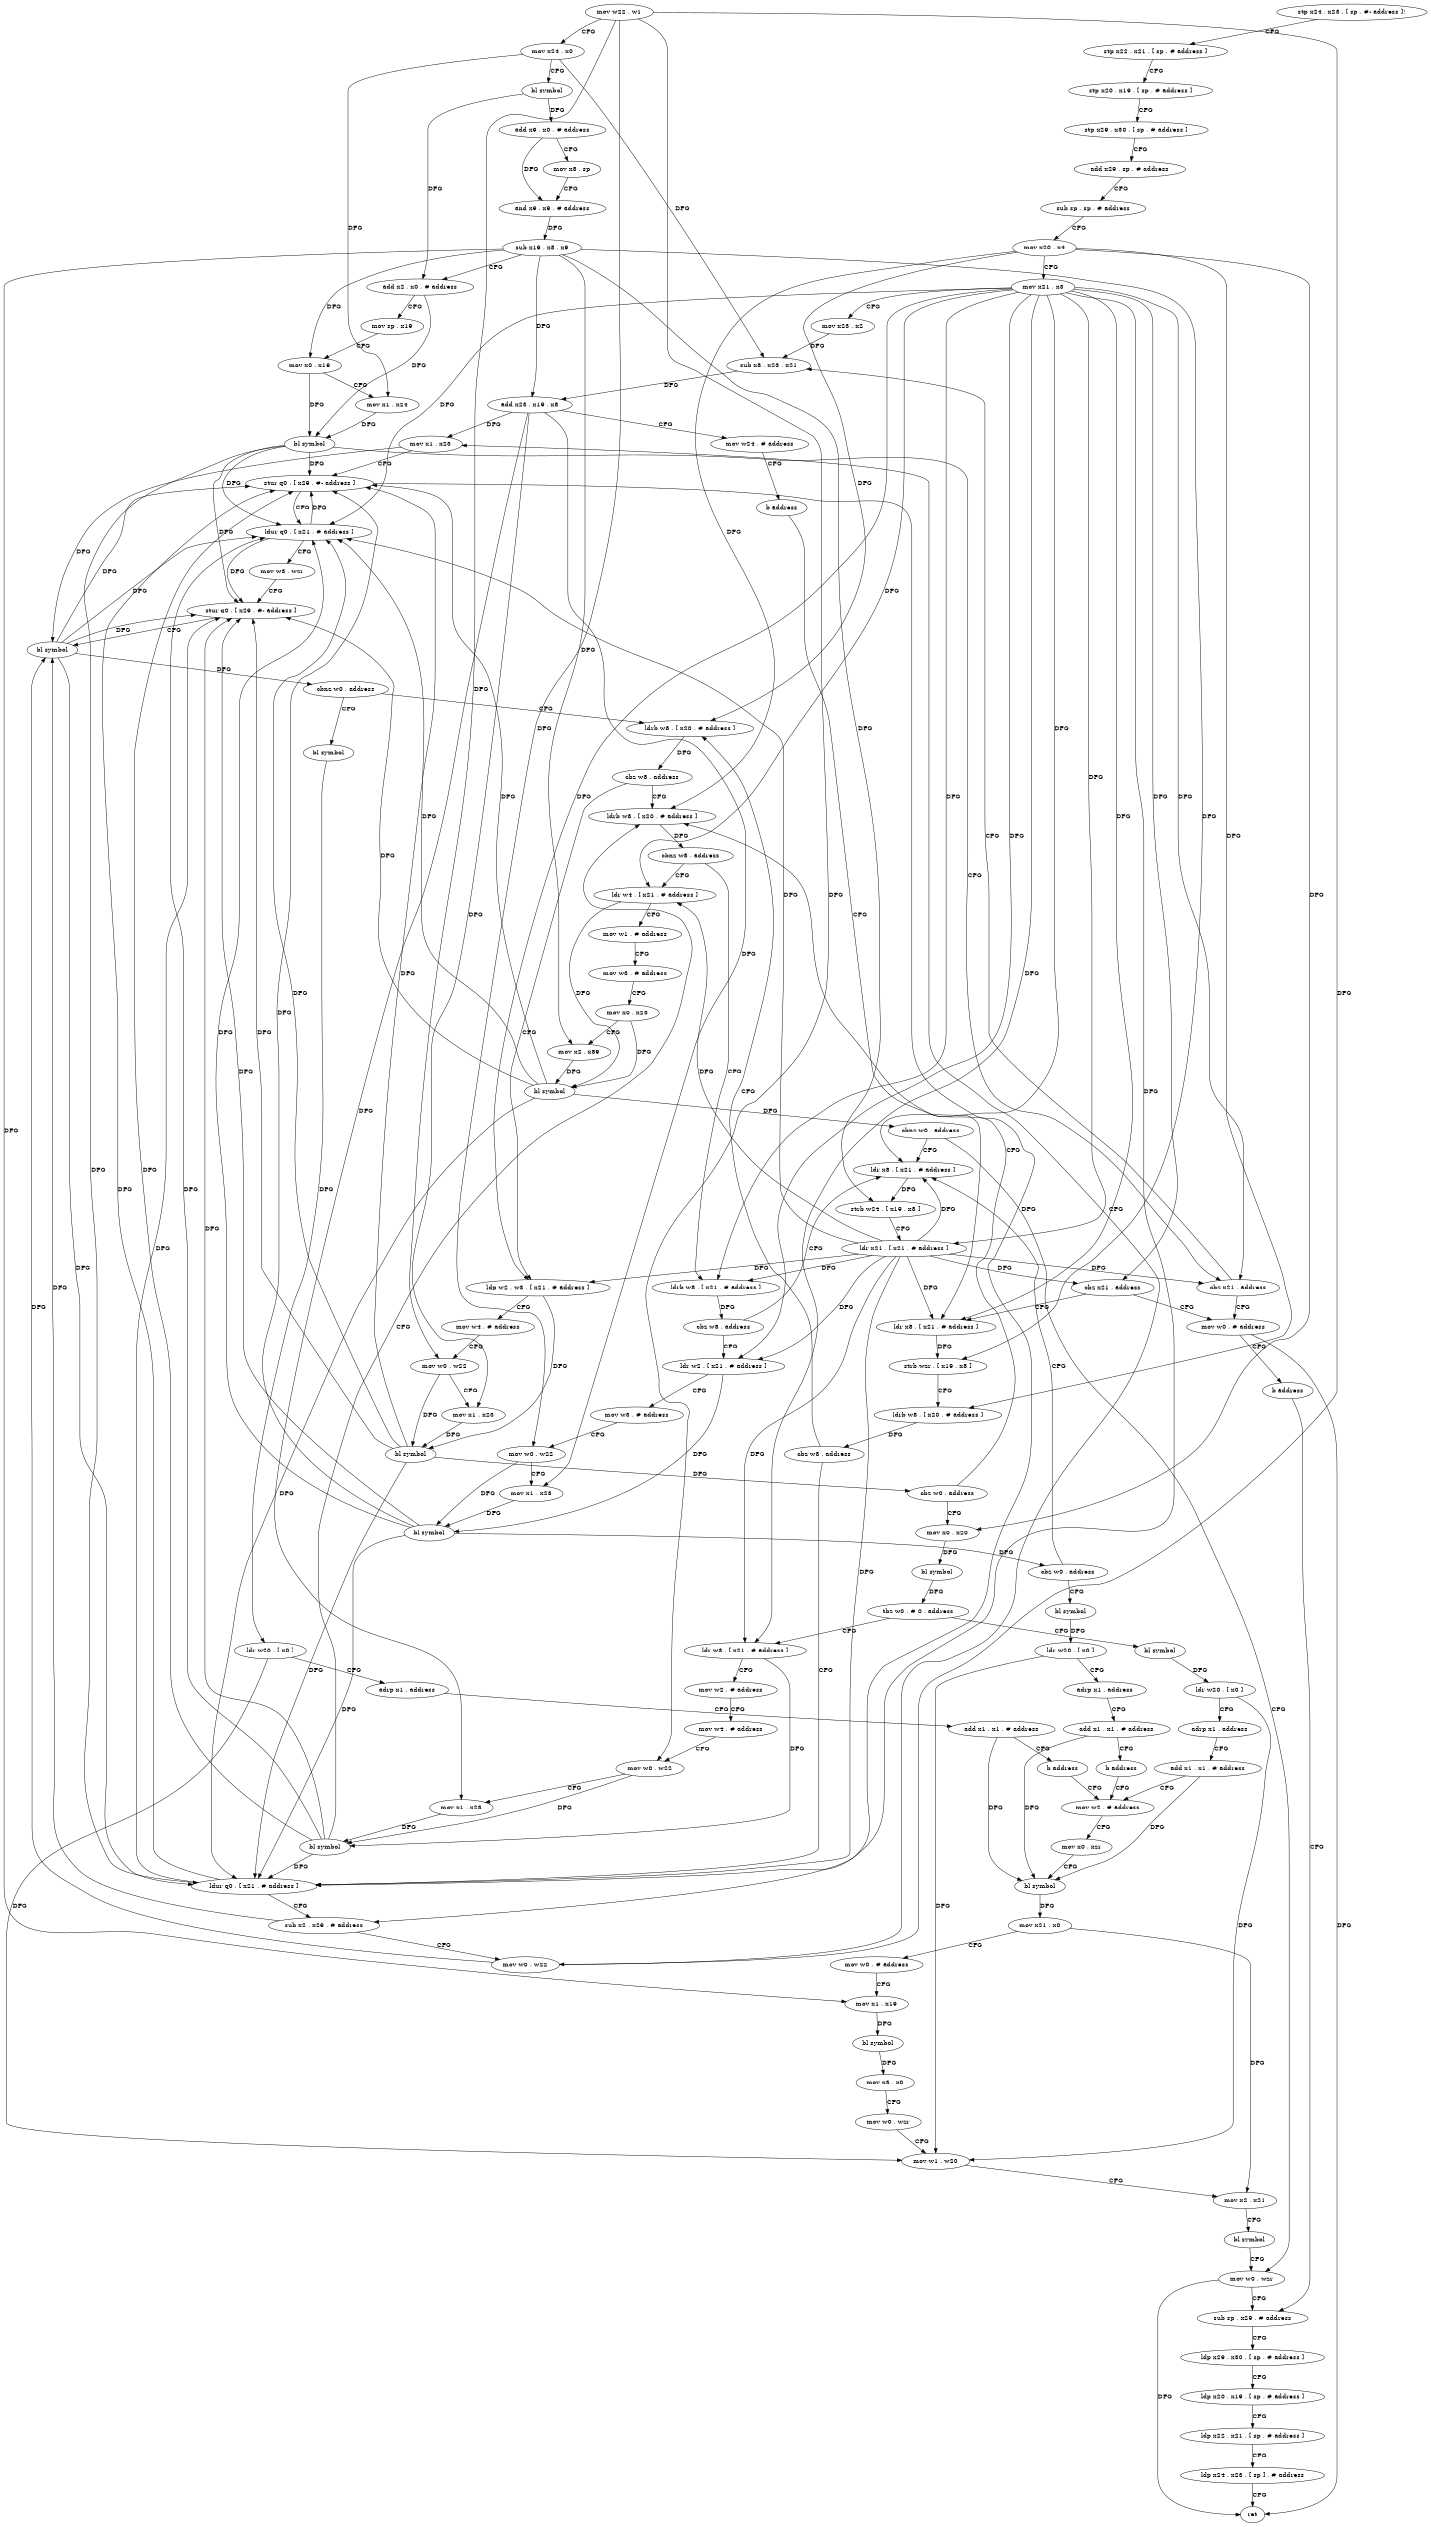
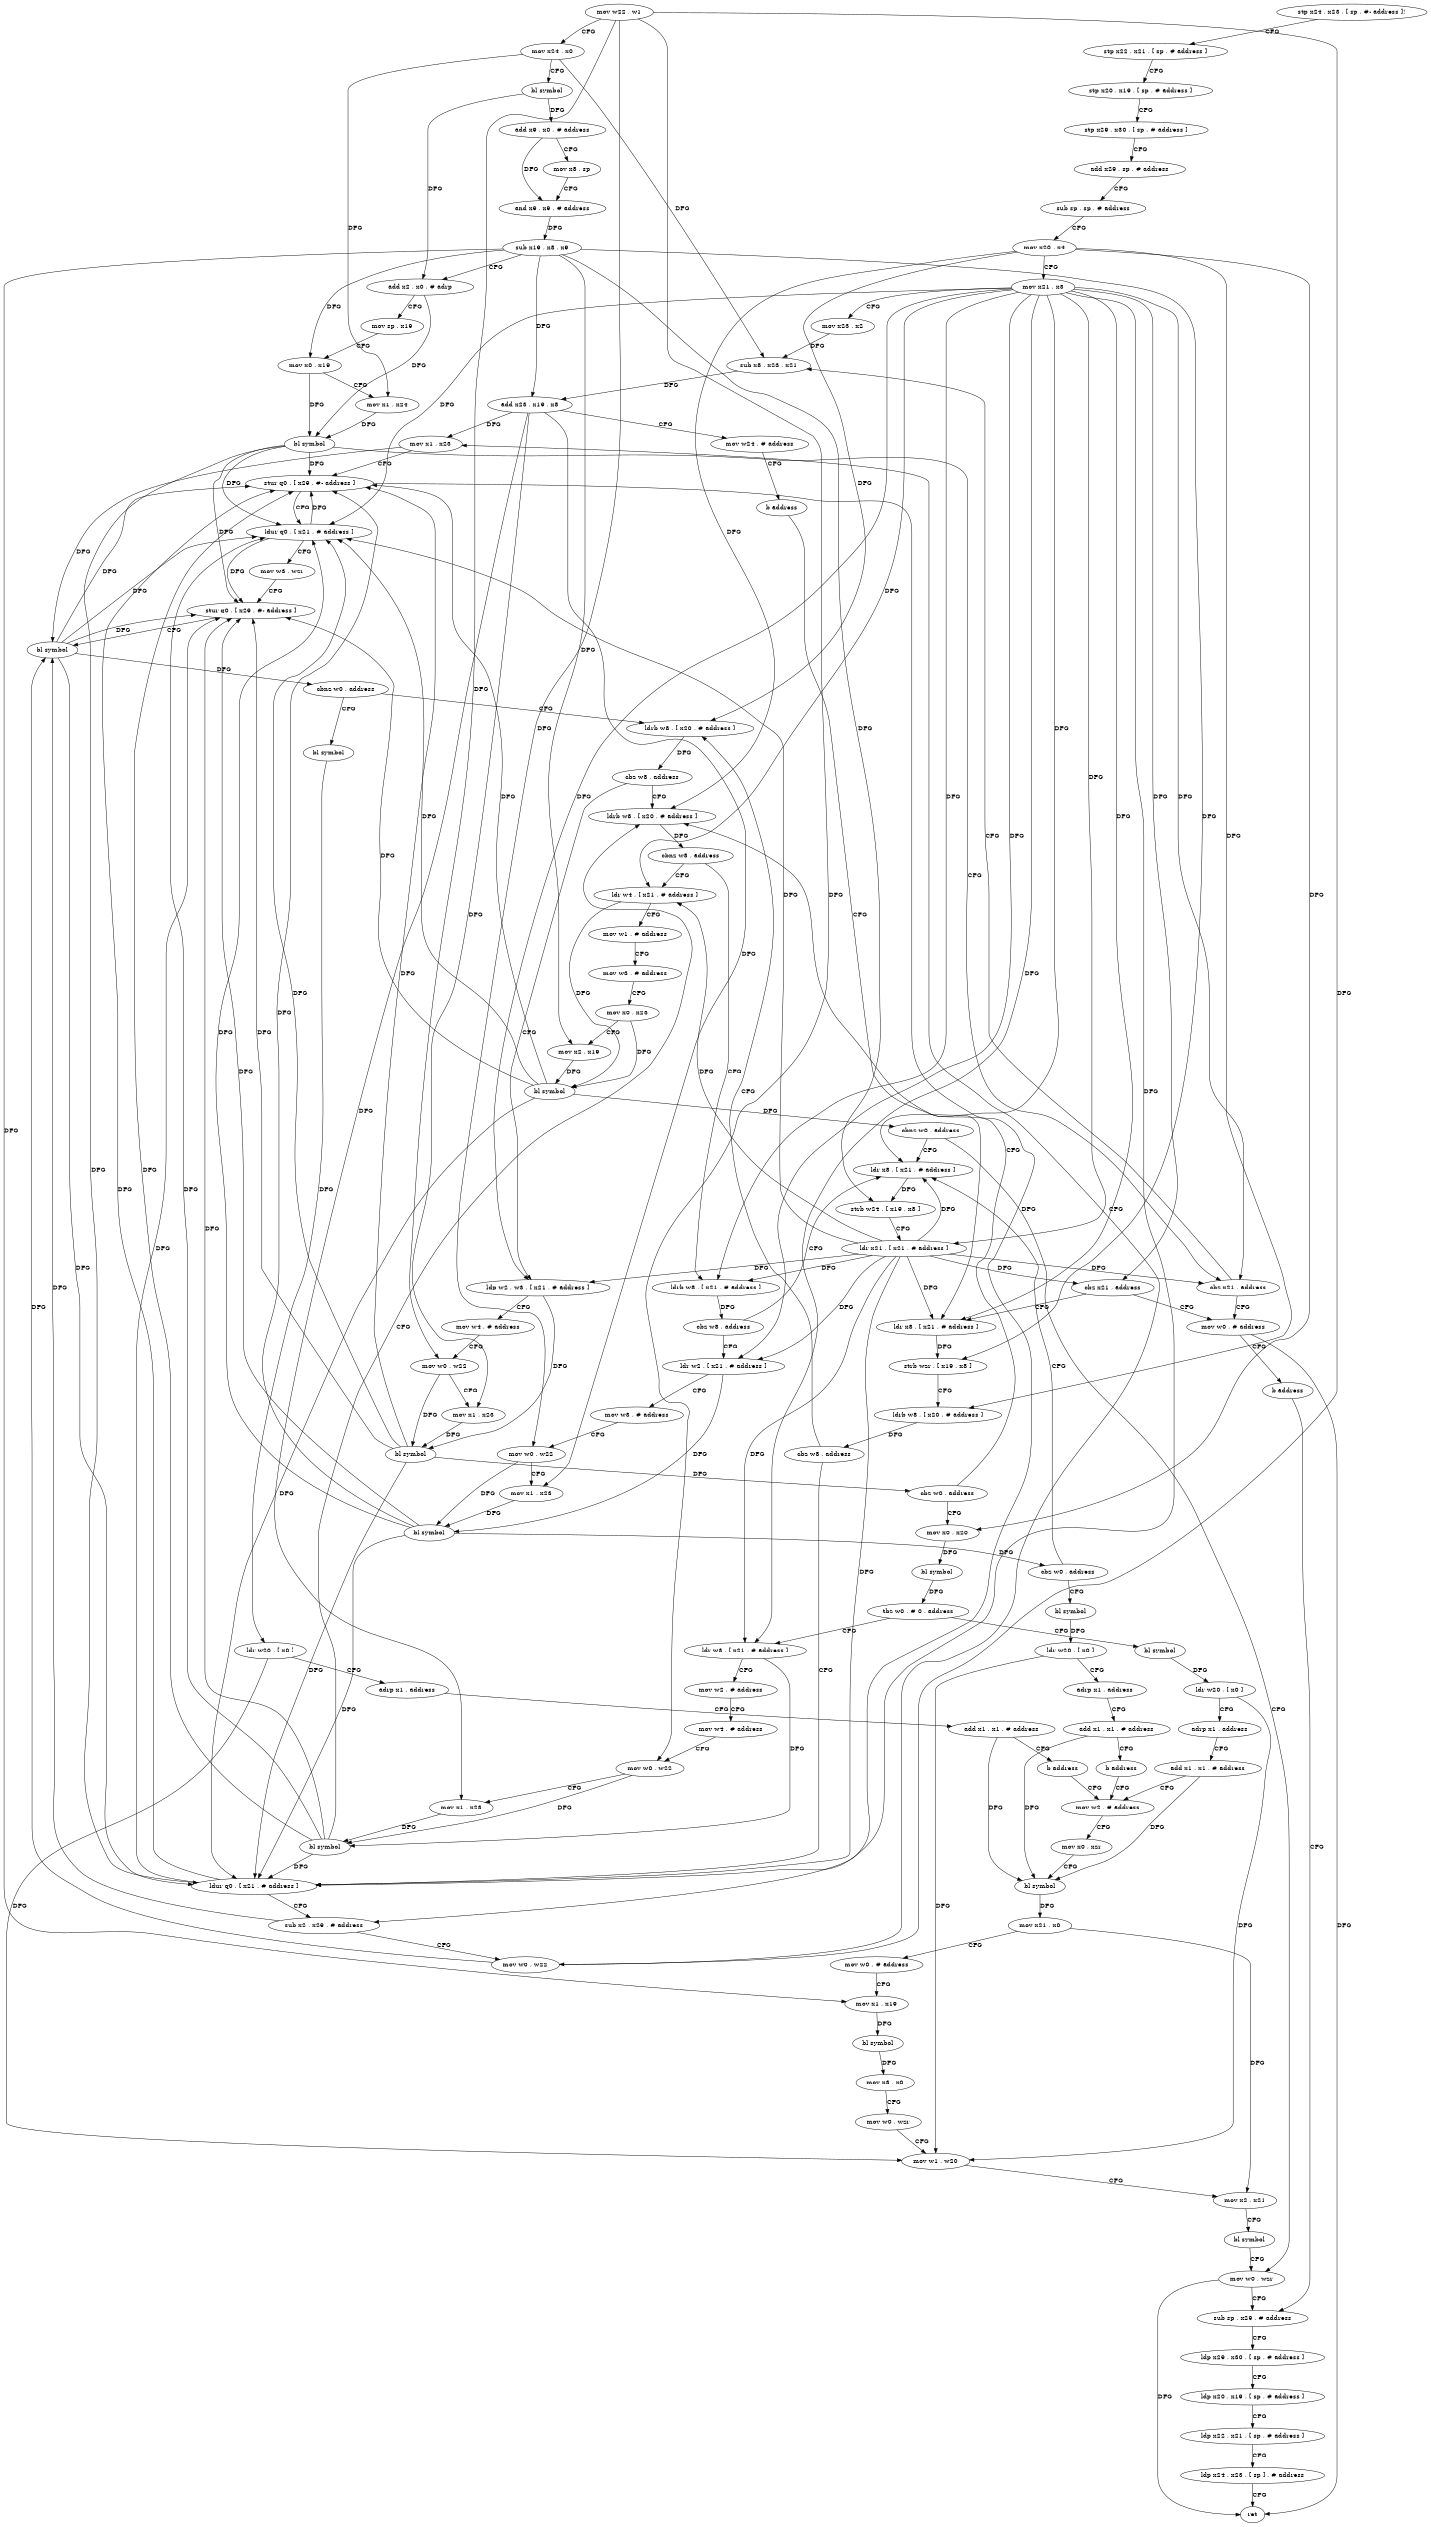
node "add x2 , x0 , # address": label "add x2 , x0 , # address" -> "add x2 , x0 , # adrp"
node "mov x2 , x89": label "mov x2 , x89" -> "mov x2 , x19"
